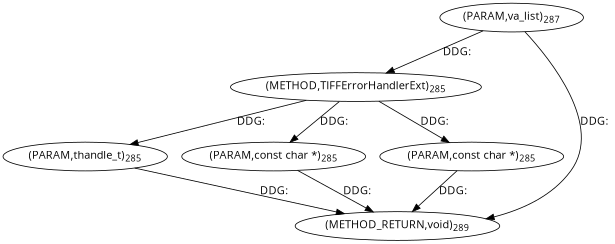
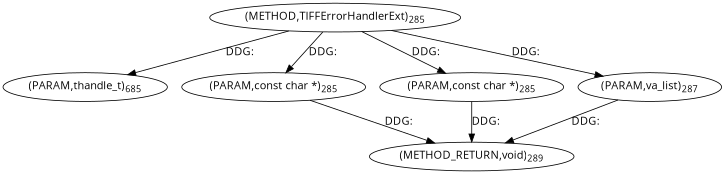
edge "(PARAM,va_list)" -> "(METHOD,TIFFErrorHandlerExt)": reversed
node "(PARAM,thandle_t)": text "285" -> "685"
edge "(PARAM,thandle_t)" -> "(METHOD_RETURN,void)": removed, label "DDG:"
